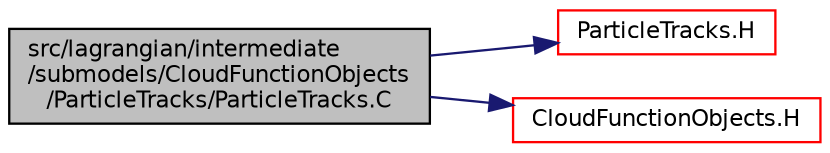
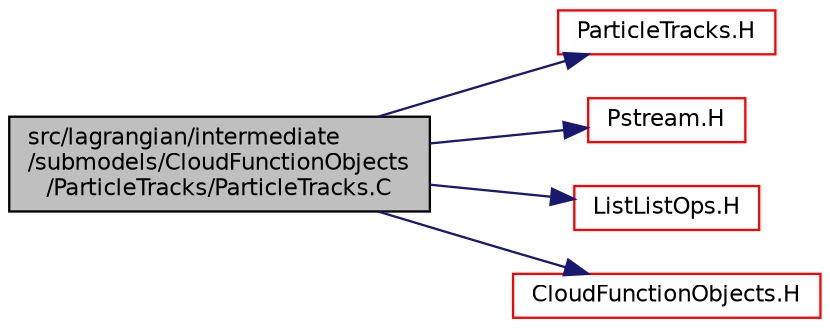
node "Pstream.H": added
node "ListListOps.H": added
